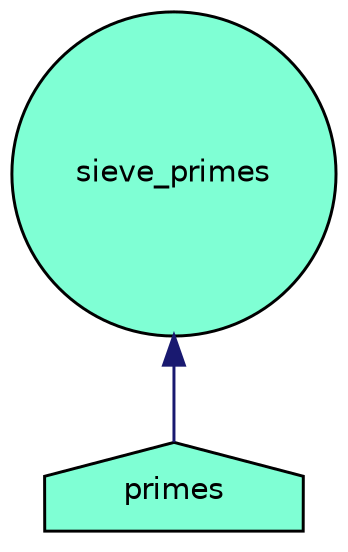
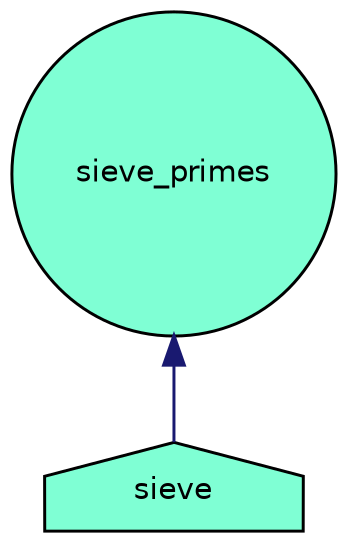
node "primes": label "primes" -> "sieve"
